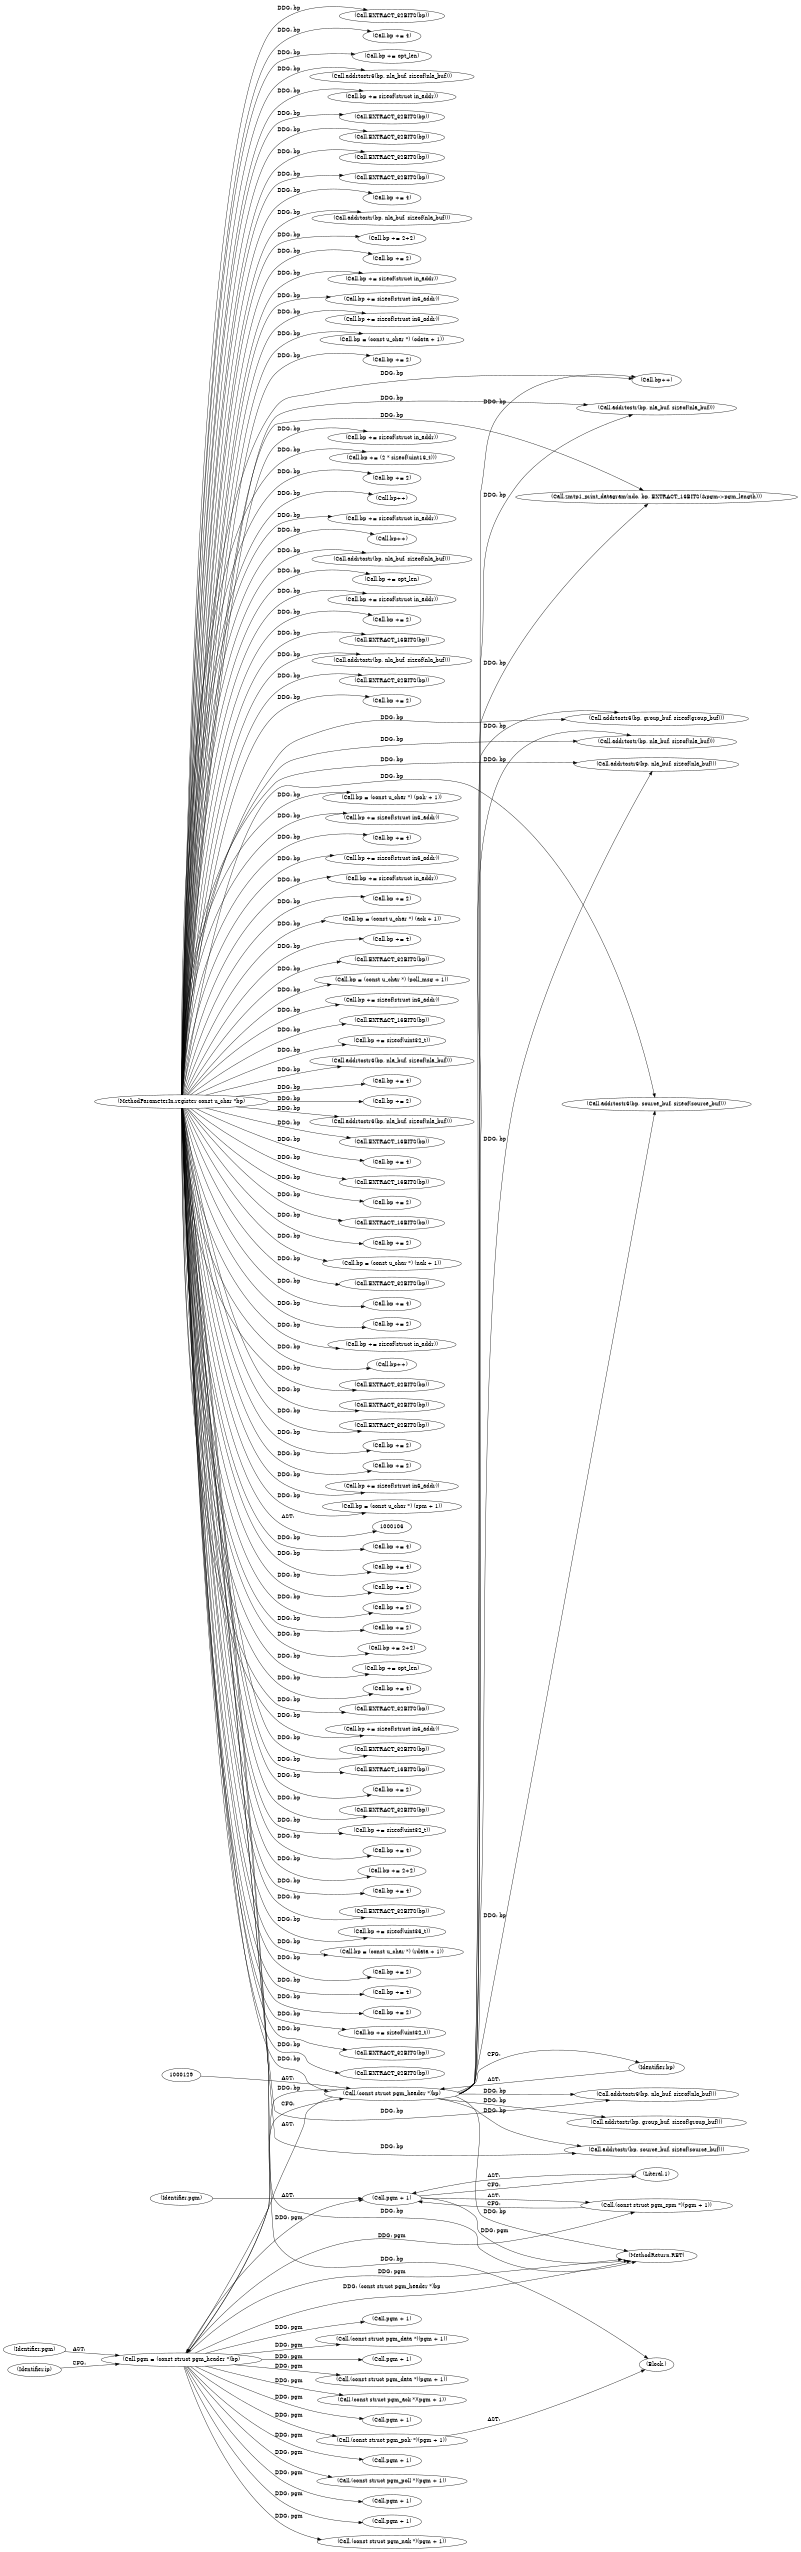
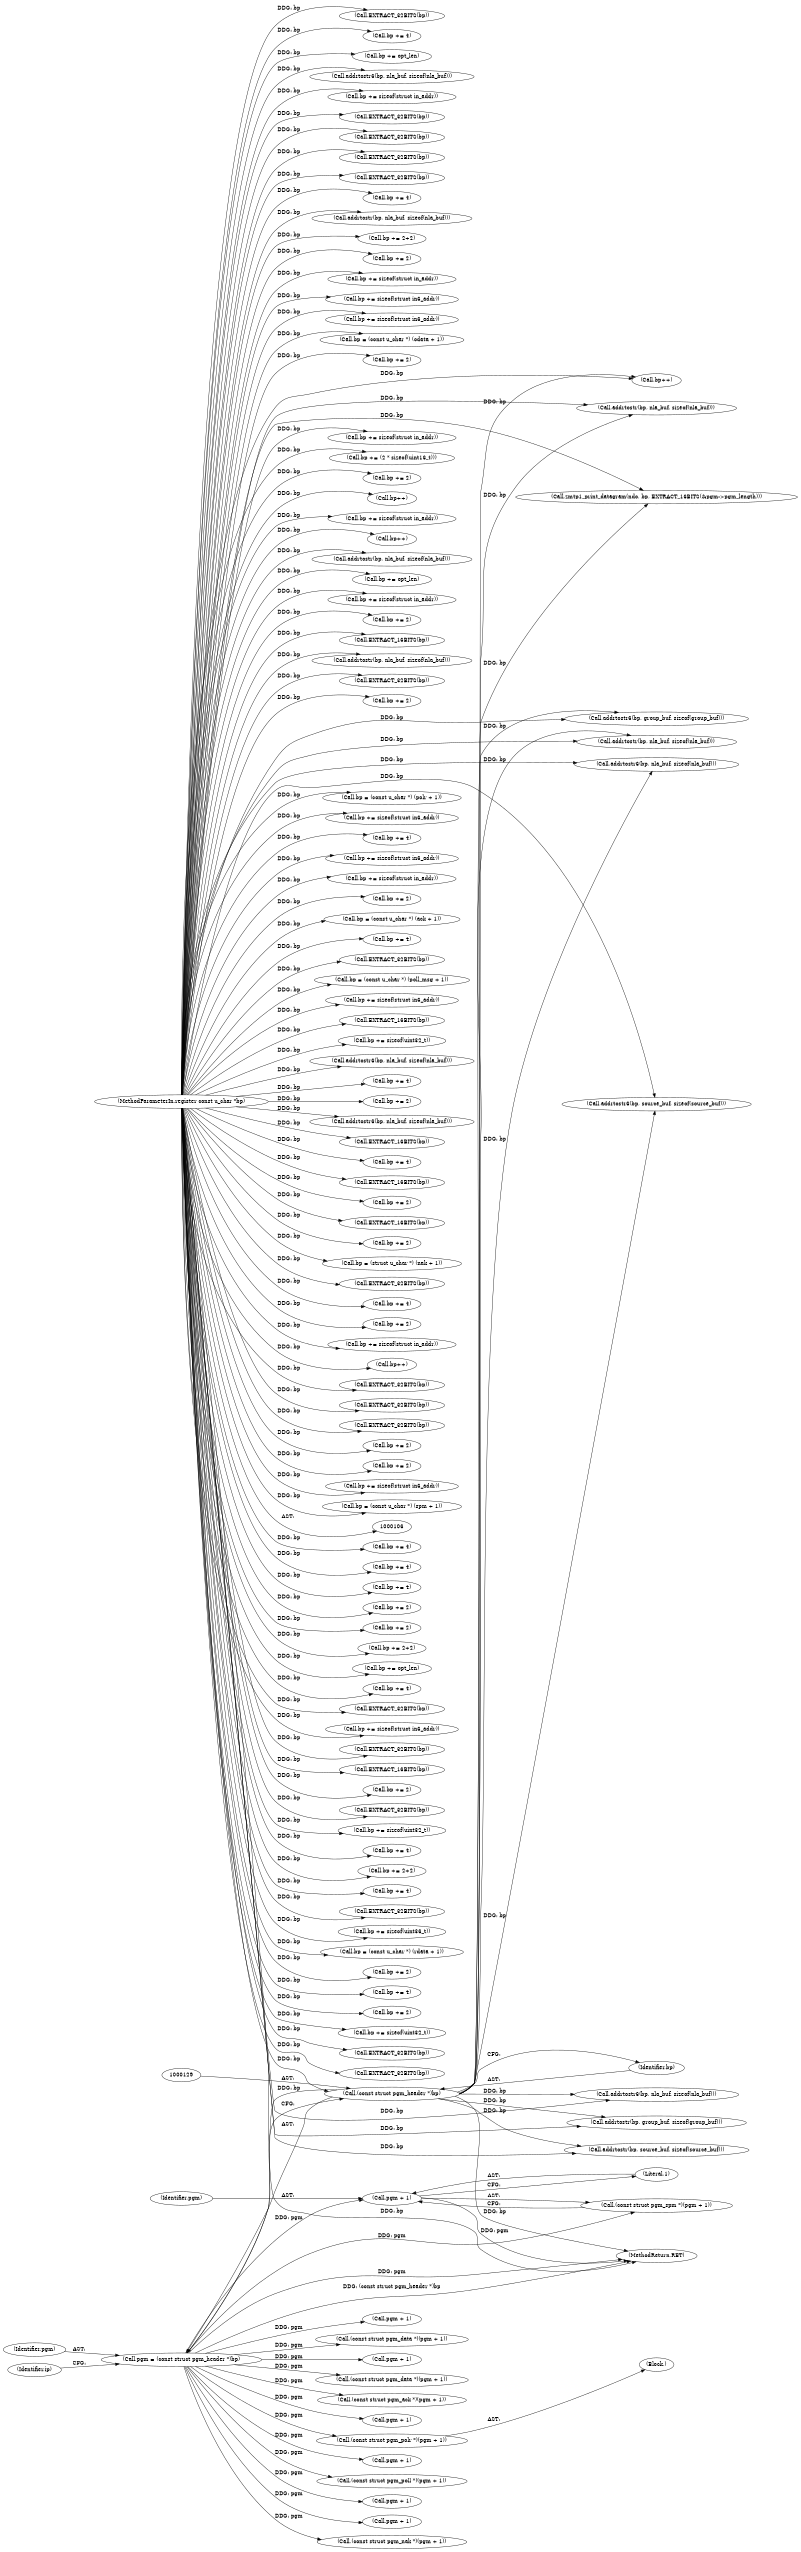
node "(Call,bp = (const u_char *) (nak + 1))": label "(Call,bp = (const u_char *) (nak + 1))" -> "(Call,bp = (struct u_char *) (nak + 1))"
edge "(MethodParameterIn,register const u_char *bp)" -> "(Block,)": now "(MethodParameterIn,register const u_char *bp)" -> "(Call,addrtostr(bp, group_buf, sizeof(group_buf)))"
